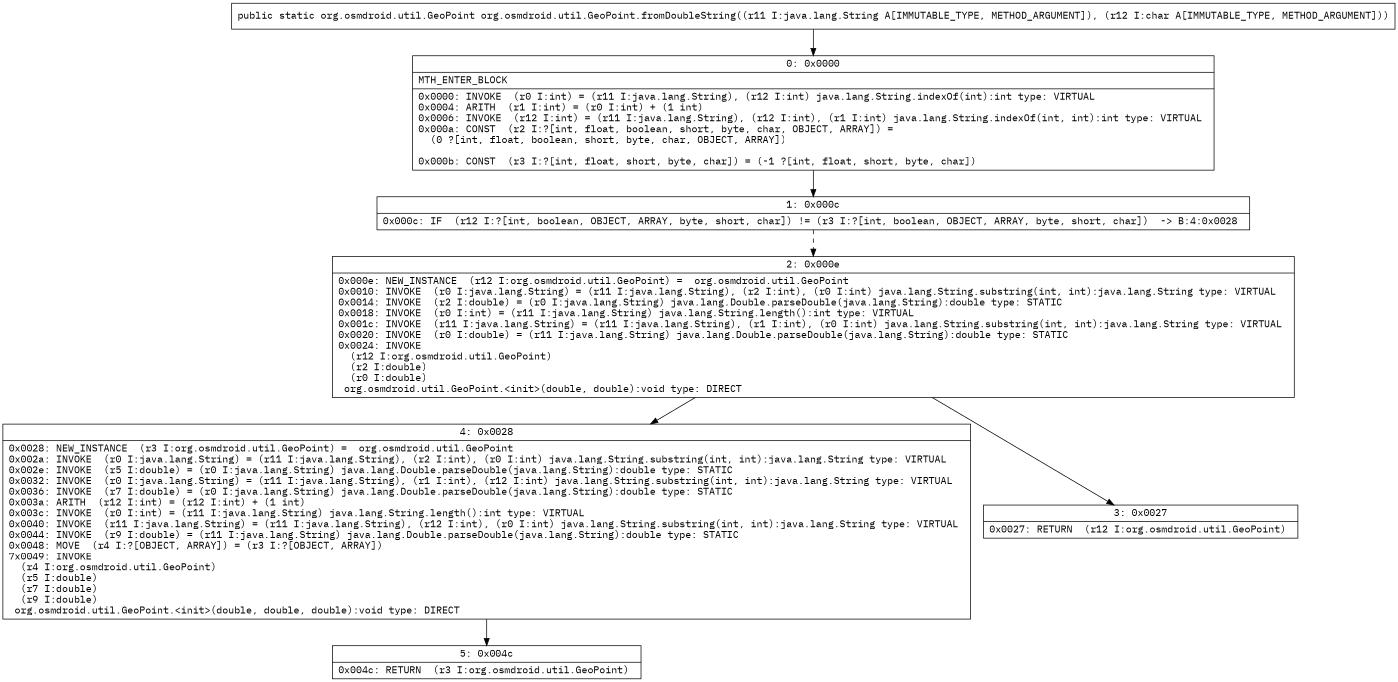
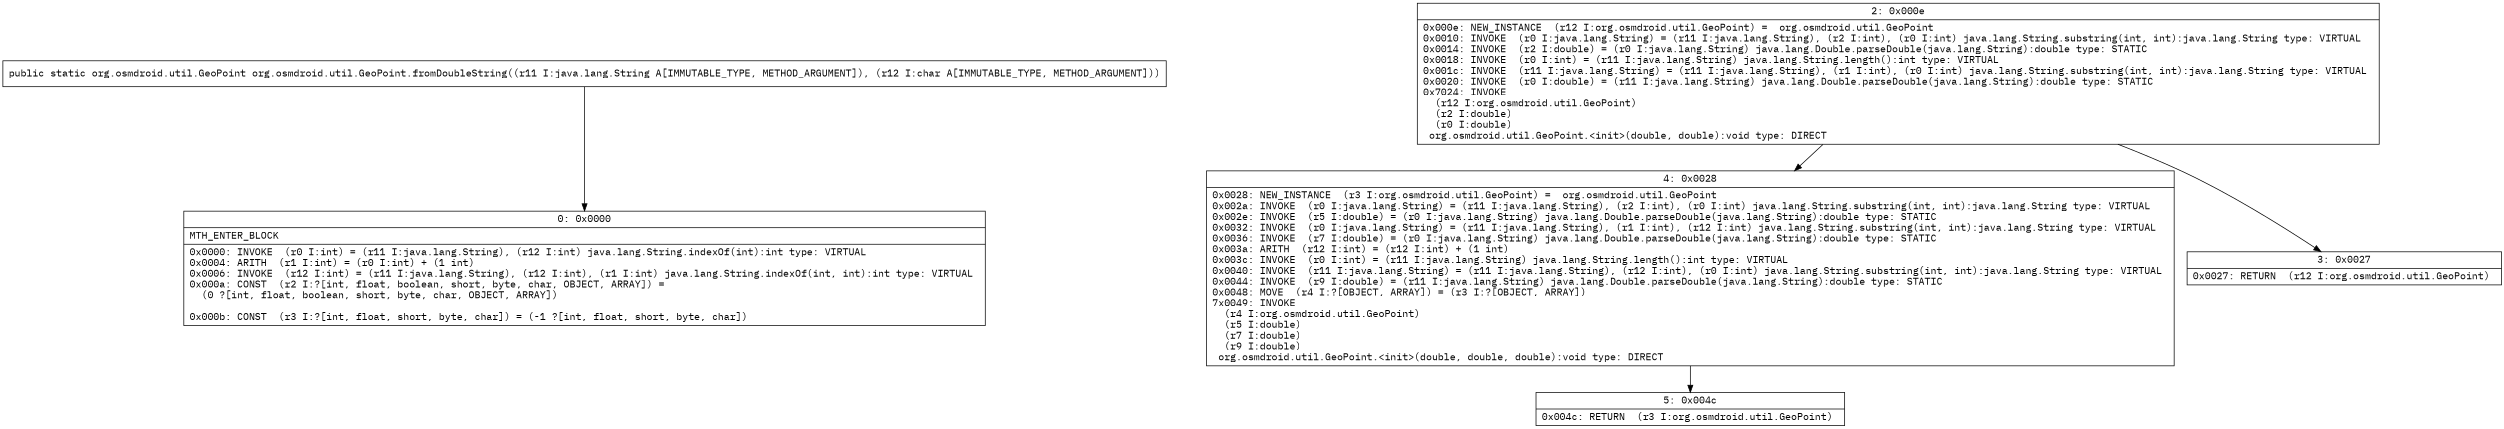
node "1: 0x000c": removed
node "2: 0x000e": text "0x0024: INVOKE" -> "0x7024: INVOKE"
